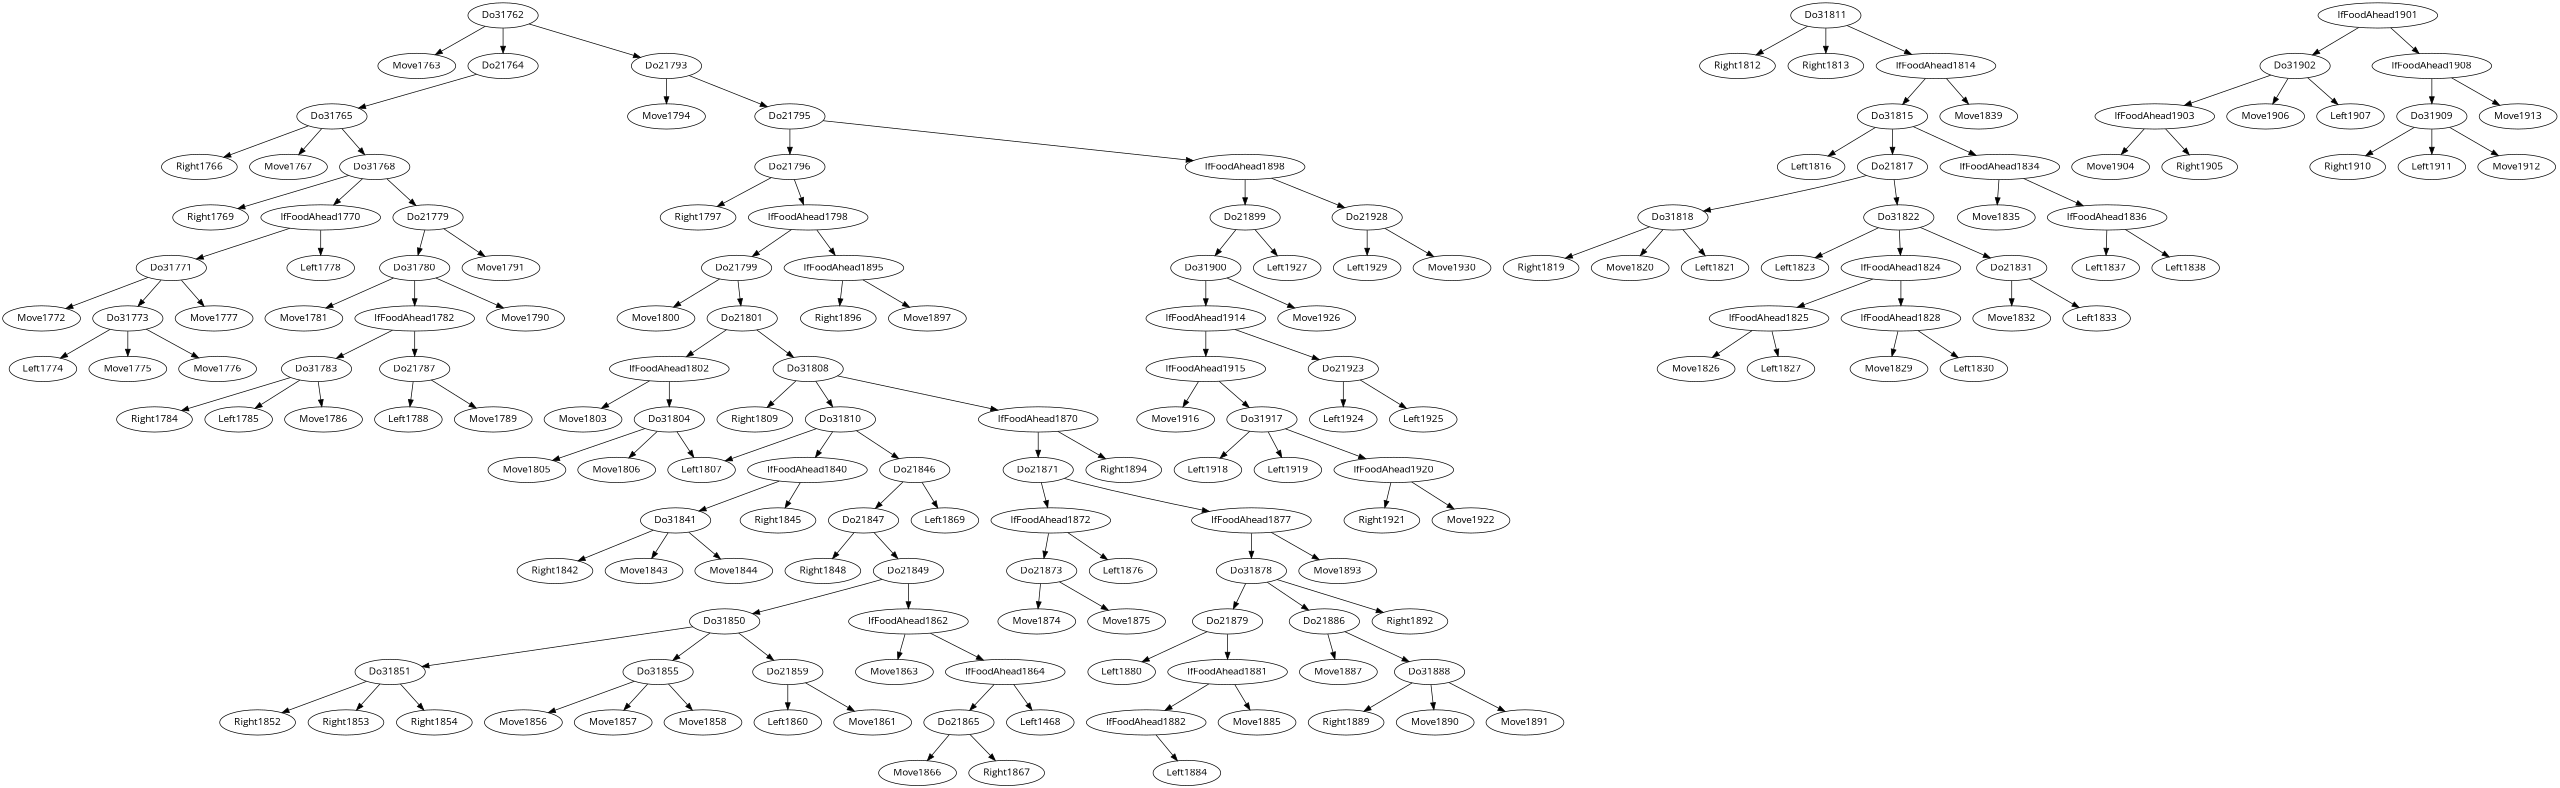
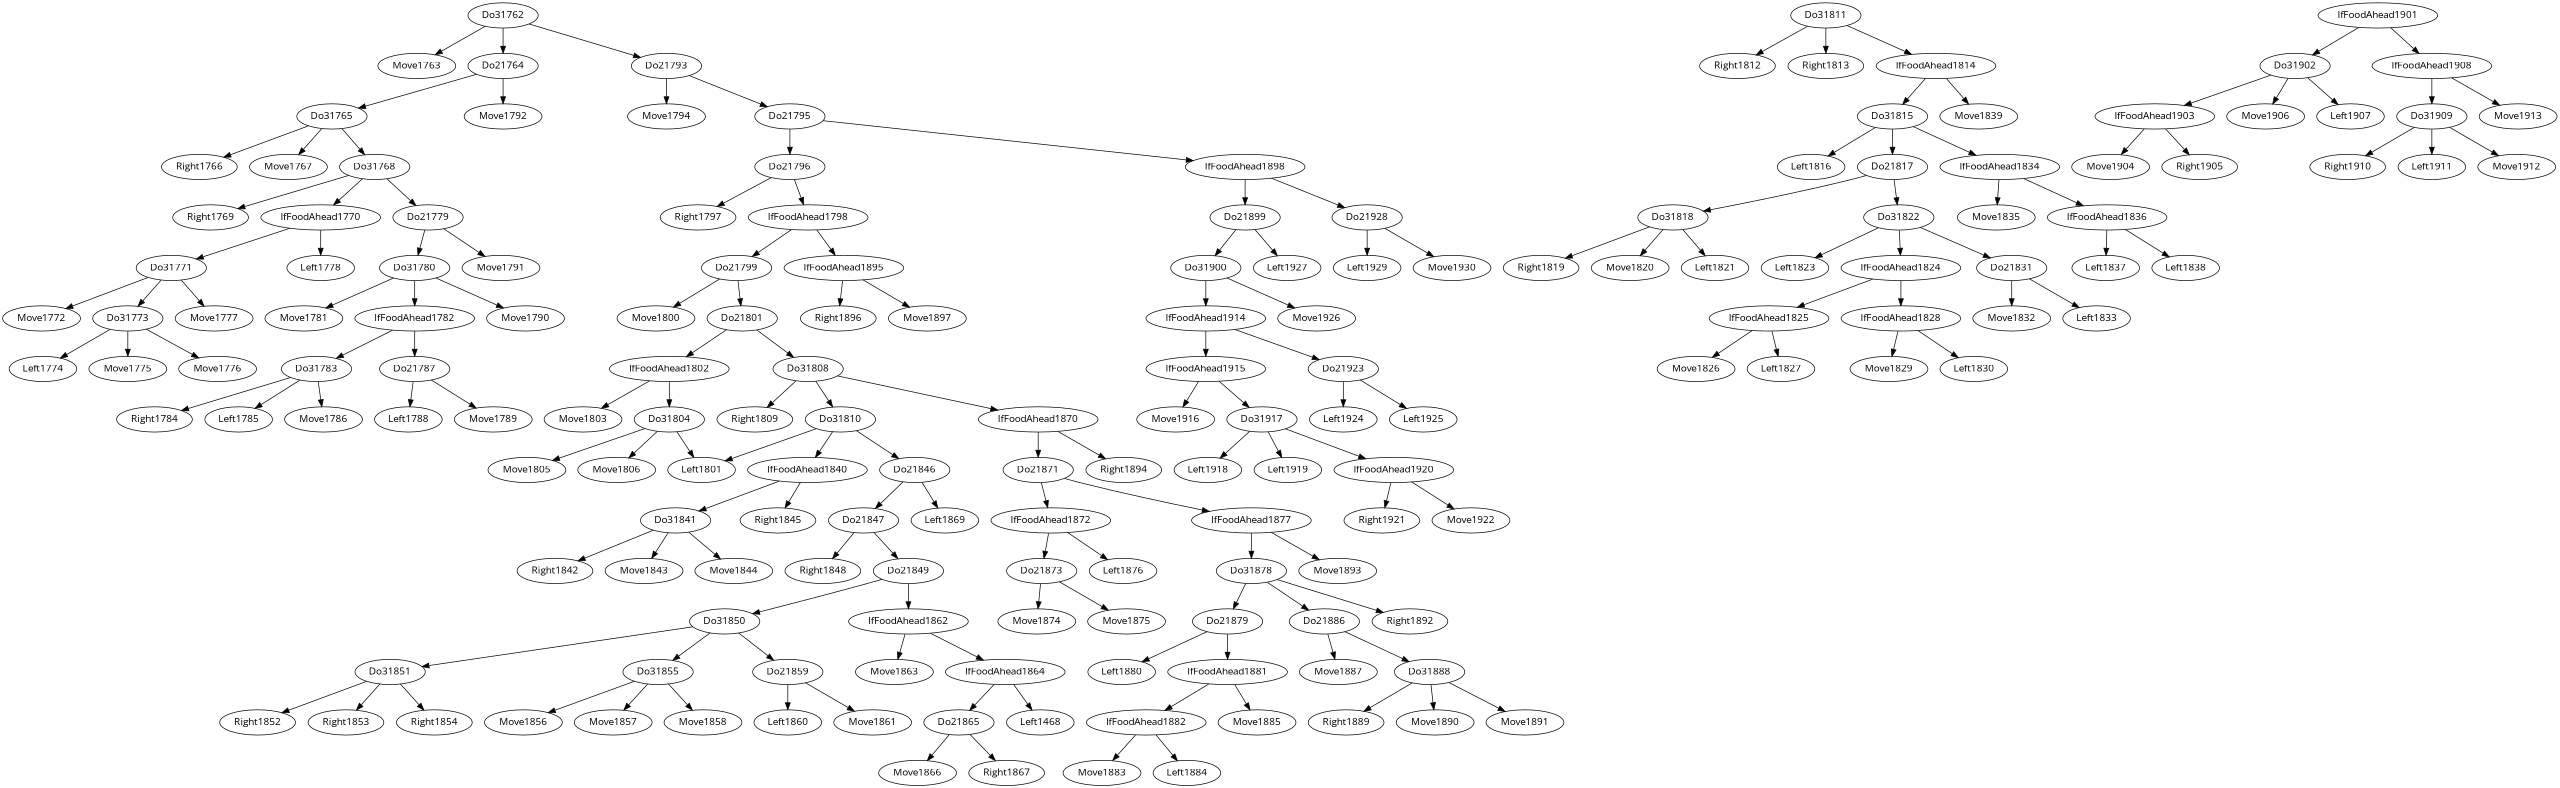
node "Move1792": added
node "Left1807": label "Left1807" -> "Left1801"
node "Move1883": added
